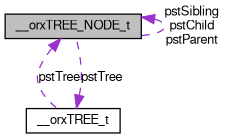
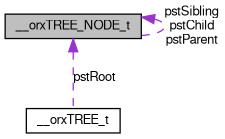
edge "__orxTREE_NODE_t" -> "__orxTREE_t": removed, label "pstTree"
edge "__orxTREE_t" -> "__orxTREE_NODE_t": label "pstTree" -> "pstRoot"
